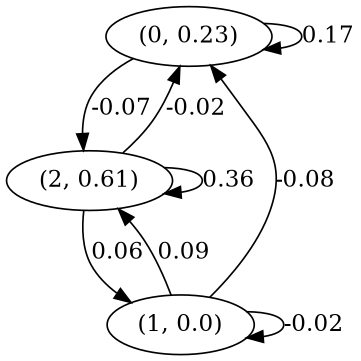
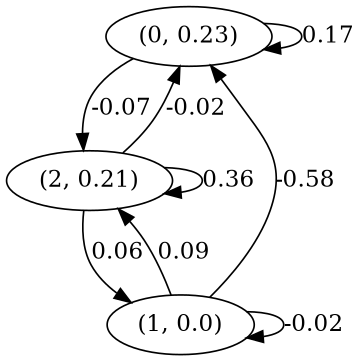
node "(2, 0.61)": label "(2, 0.61)" -> "(2, 0.21)"
edge "(1, 0.0)" -> "(0, 0.23)": label "-0.08" -> "-0.58"
